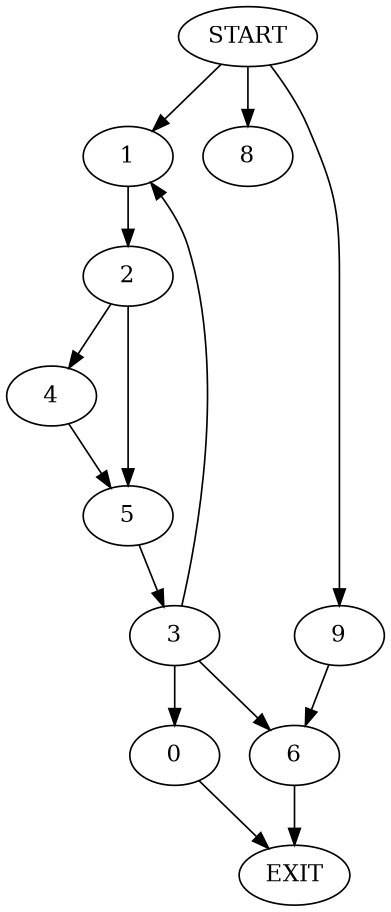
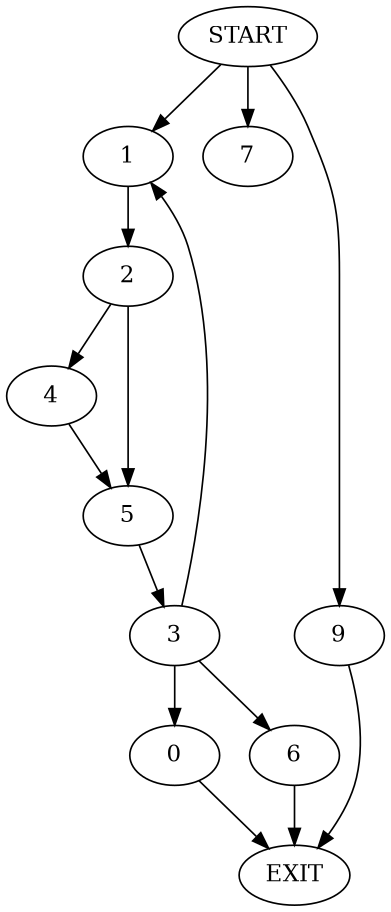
node "8": label "8" -> "7"
edge "9" -> "6": now "9" -> "EXIT"
